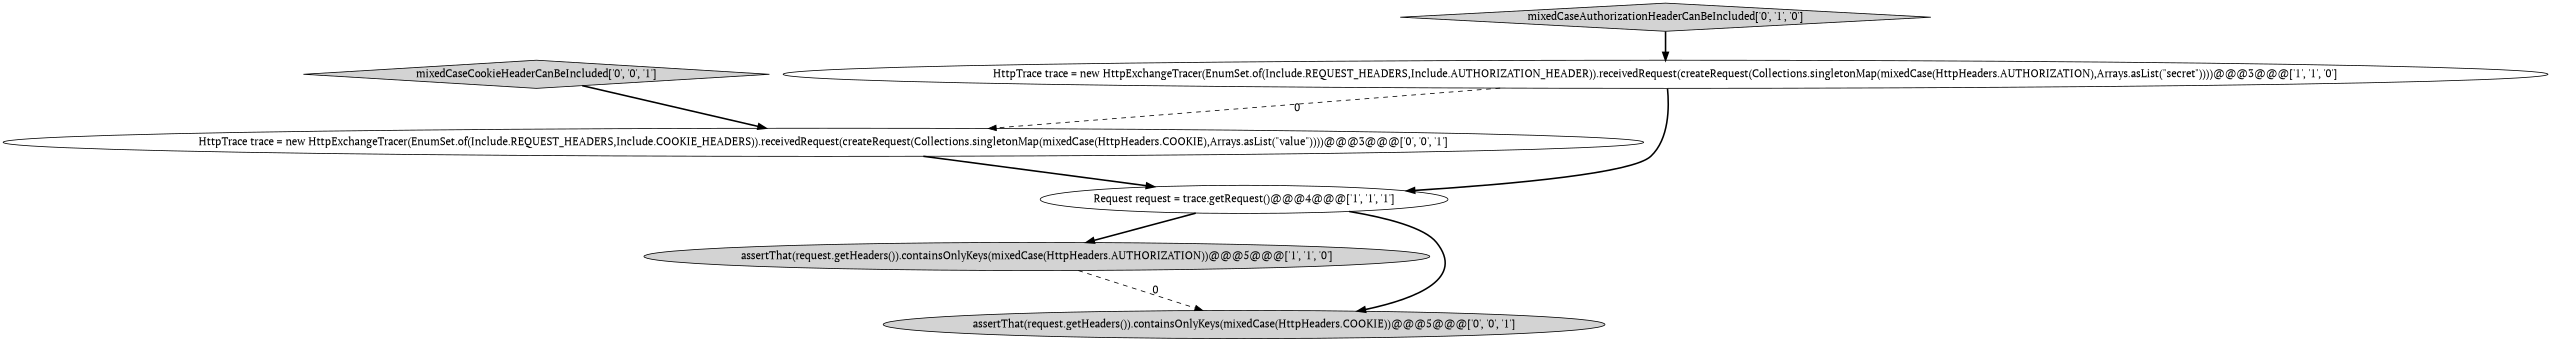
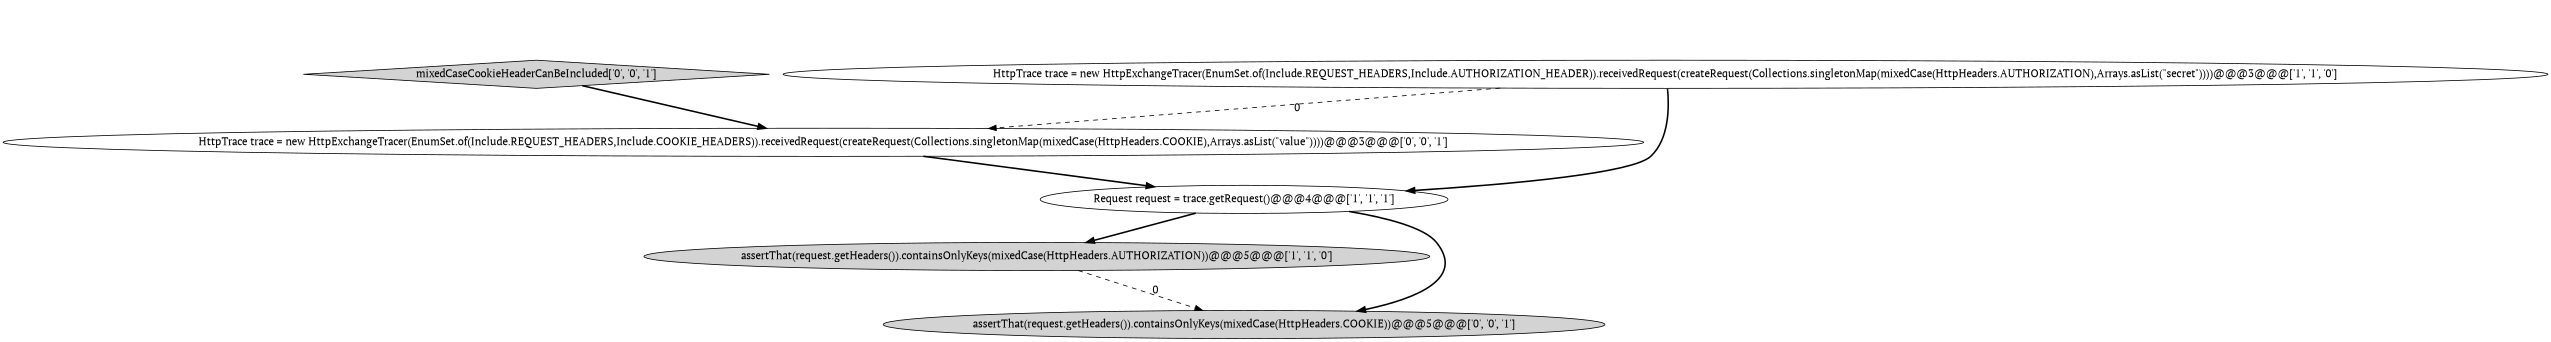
node "mixedCaseAuthorizationHeaderCanBeIncluded['0', '1', '0']": removed
